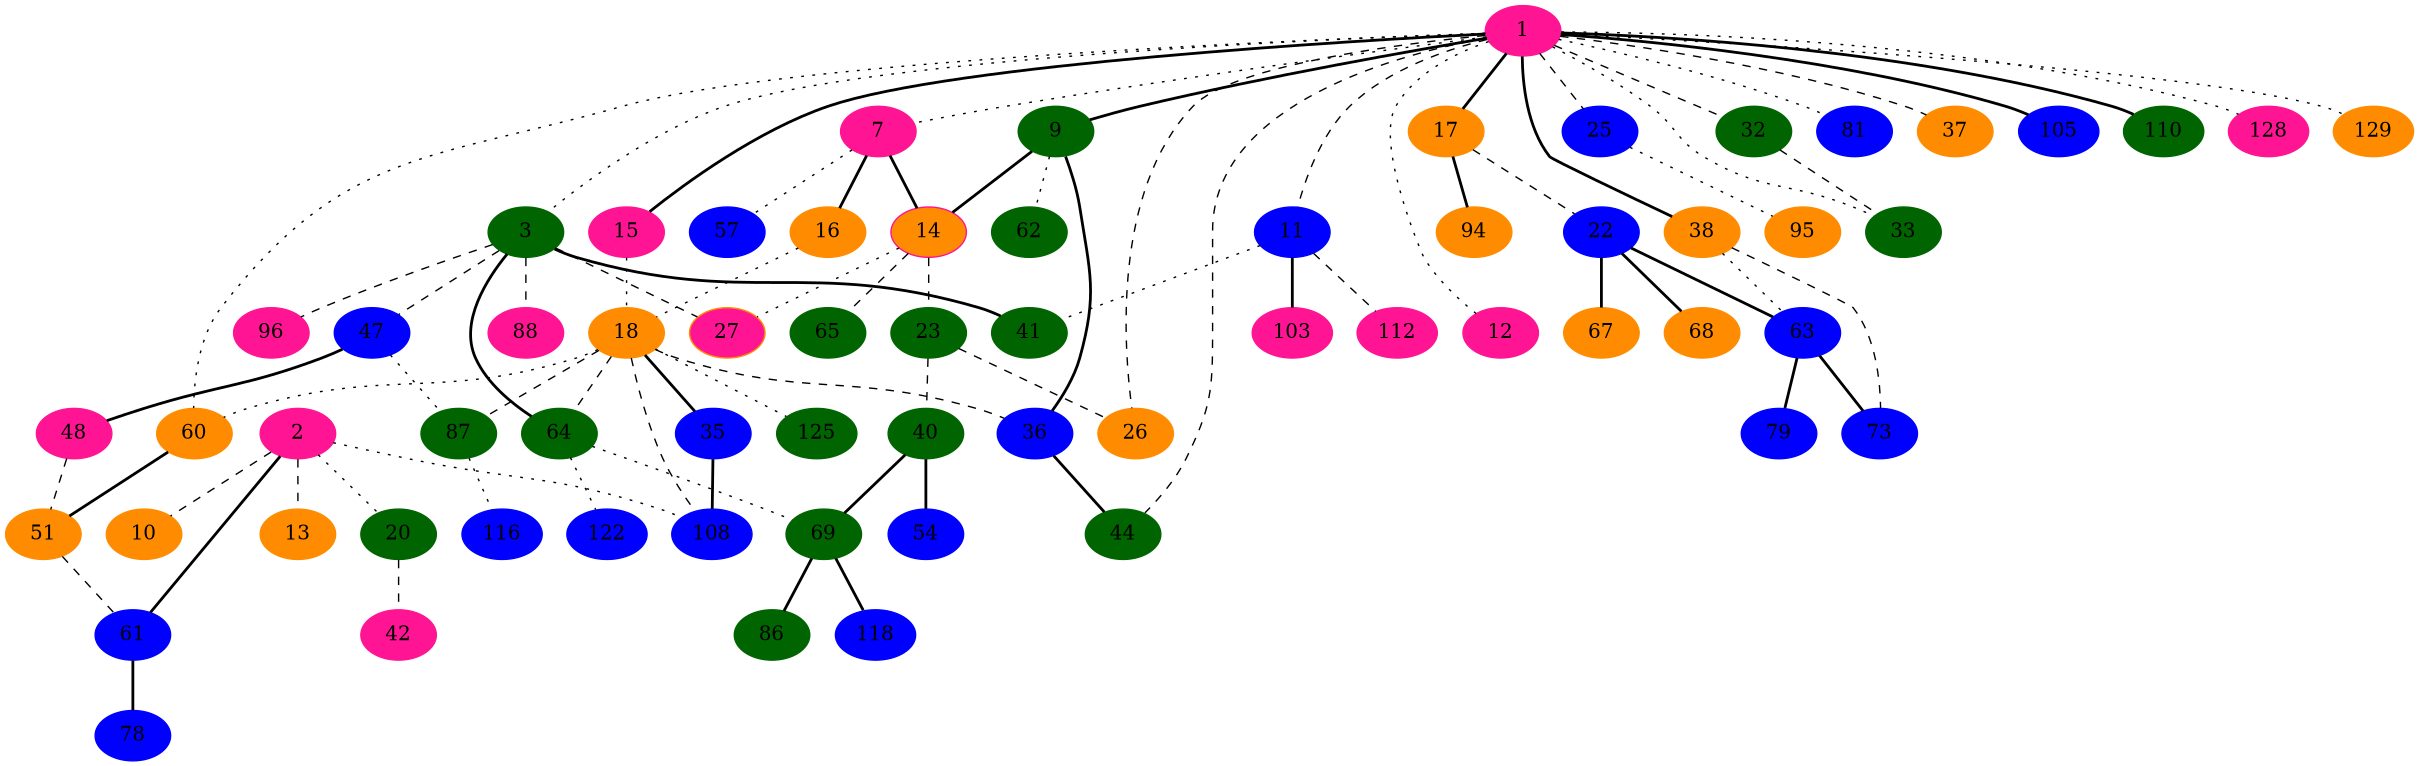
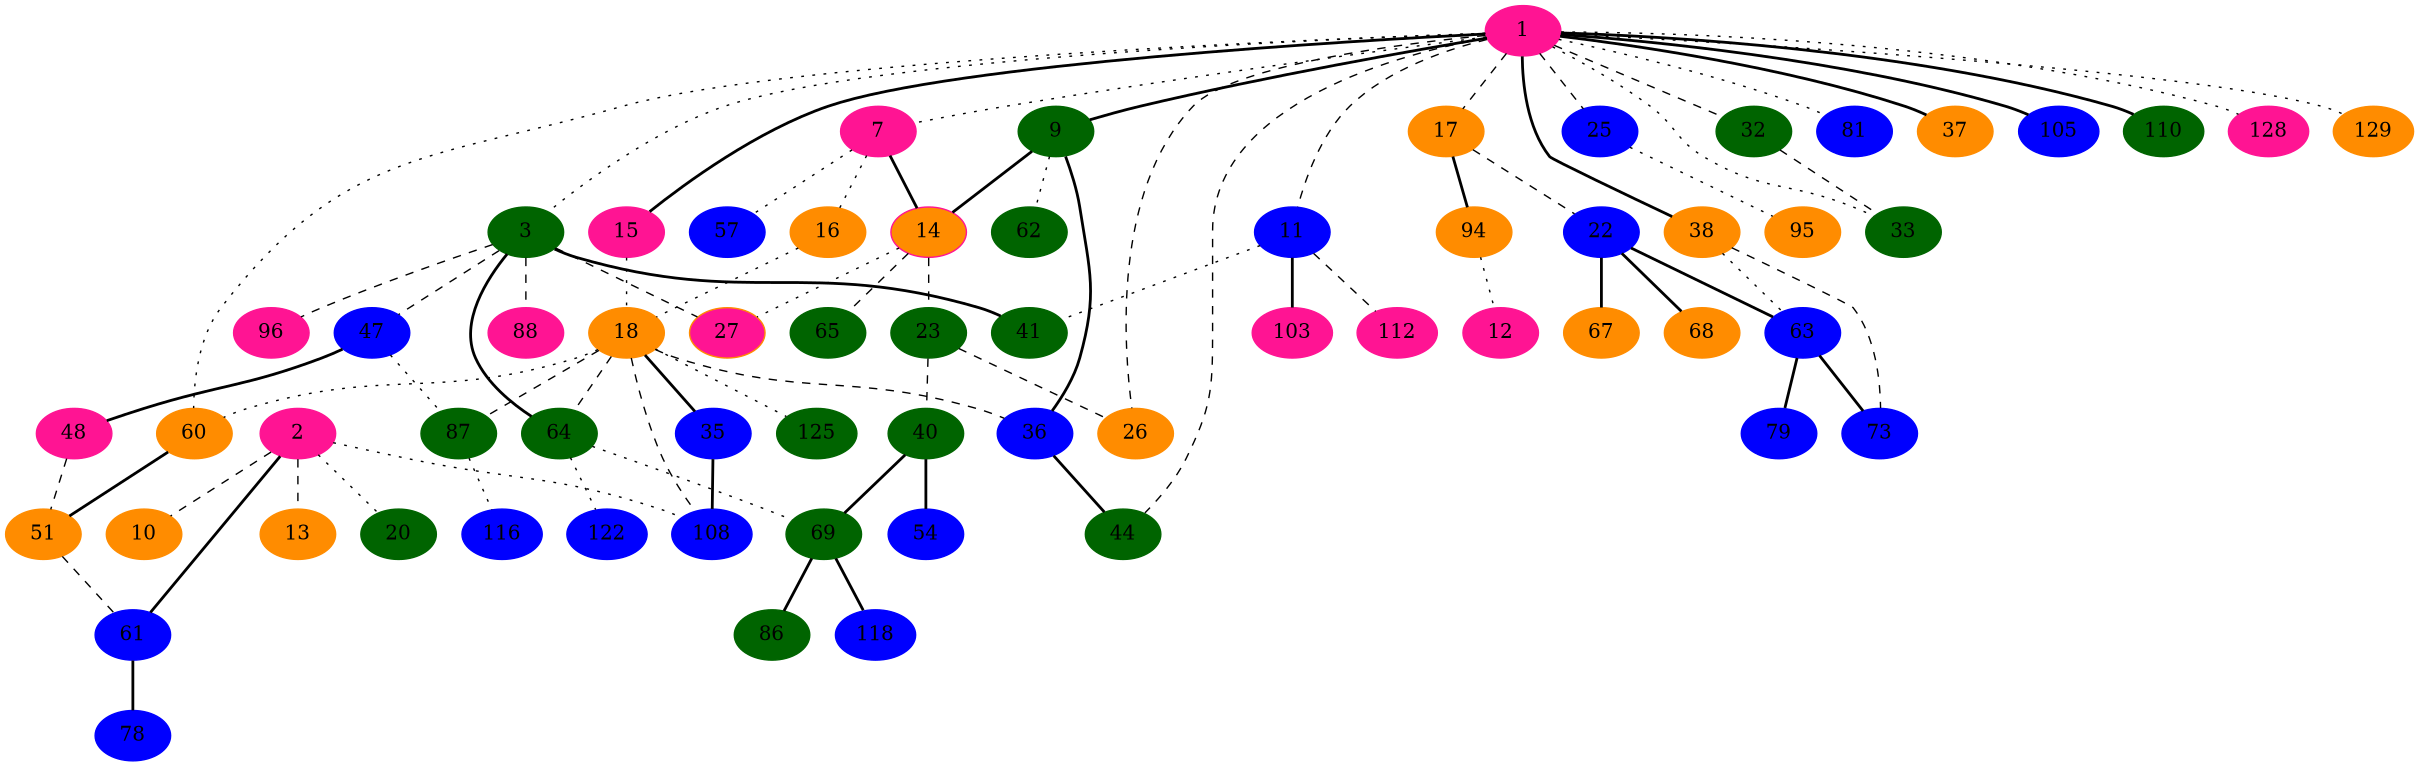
edge "1" -- "37": style dashed -> bold
edge "1" -- "17": style bold -> dashed
edge "1" -- "12": now "94" -- "12"
edge "7" -- "16": style bold -> dotted
node "42": removed
